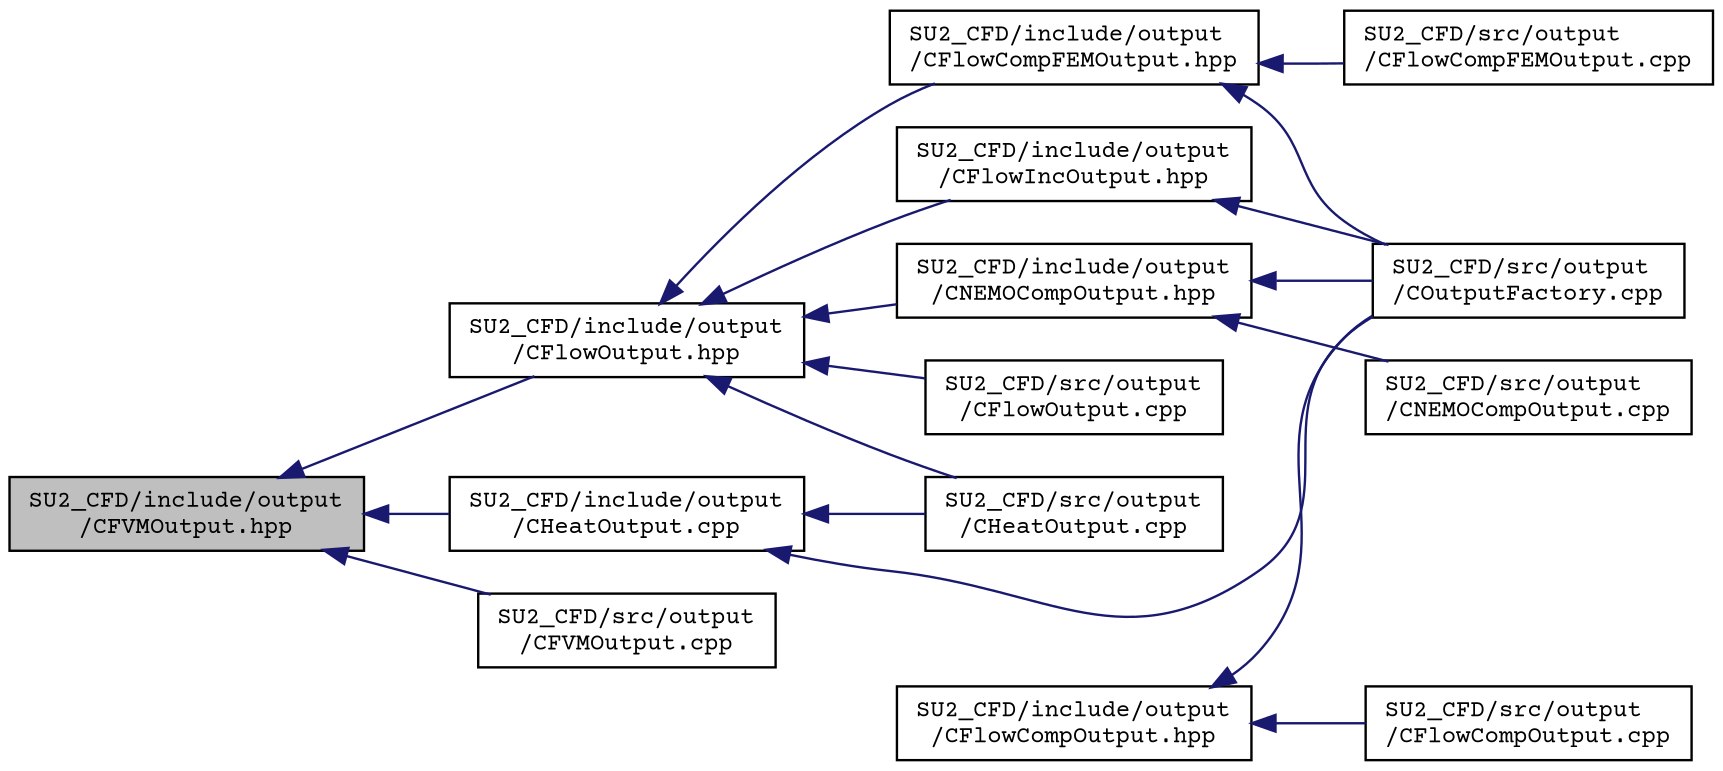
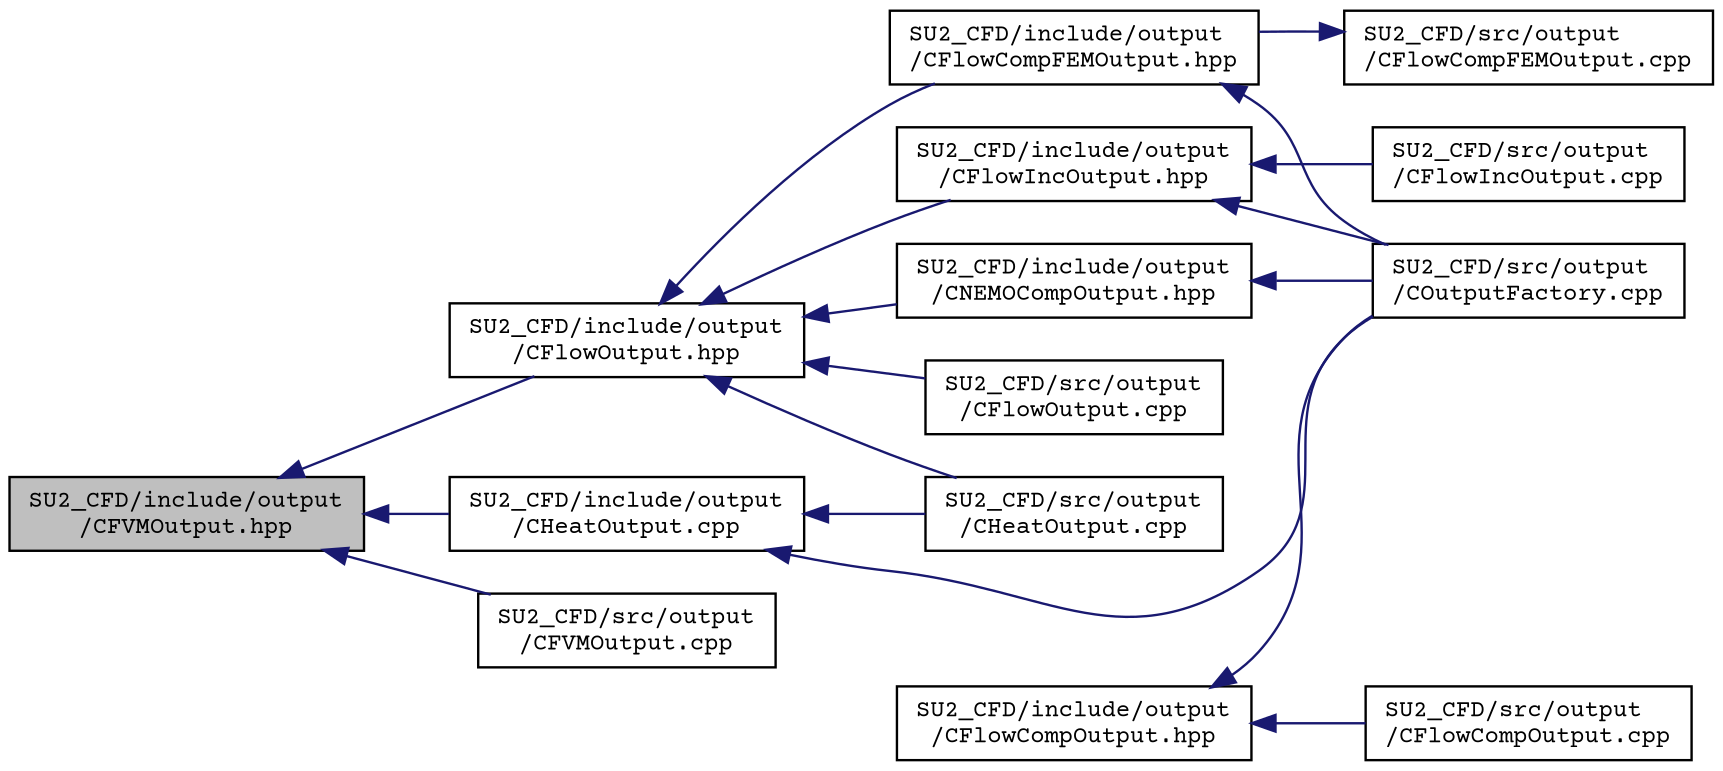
edge "SU2_CFD/src/output /CFlowCompFEMOutput.cpp" -> "SU2_CFD/include/output /CFlowCompFEMOutput.hpp": reversed
node "SU2_CFD/src/output /CFlowIncOutput.cpp": added
node "SU2_CFD/src/output /CNEMOCompOutput.cpp": removed
